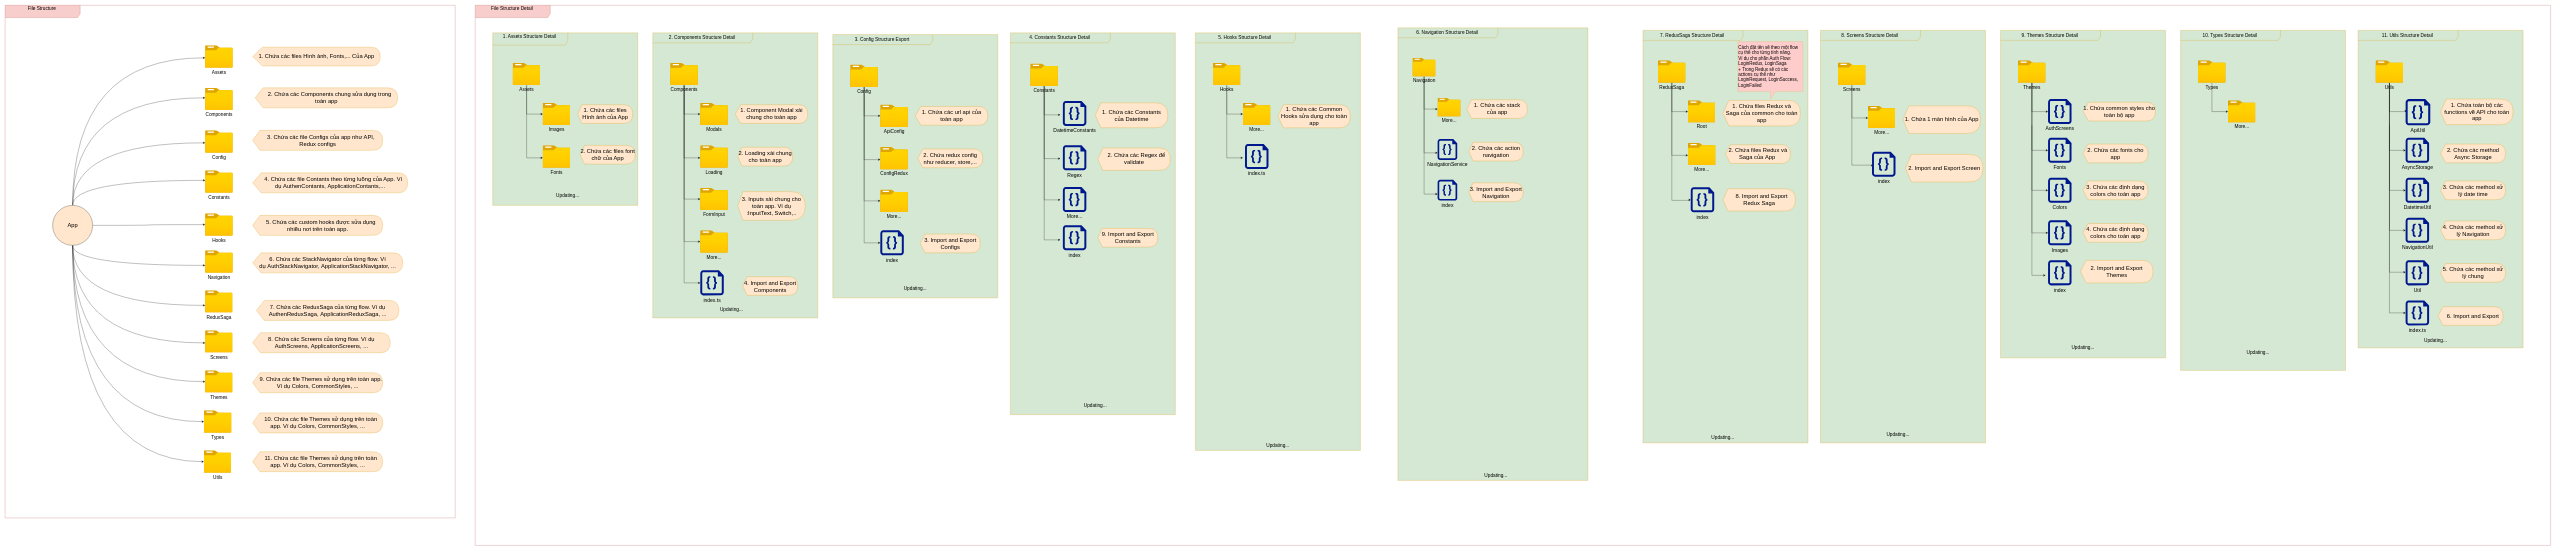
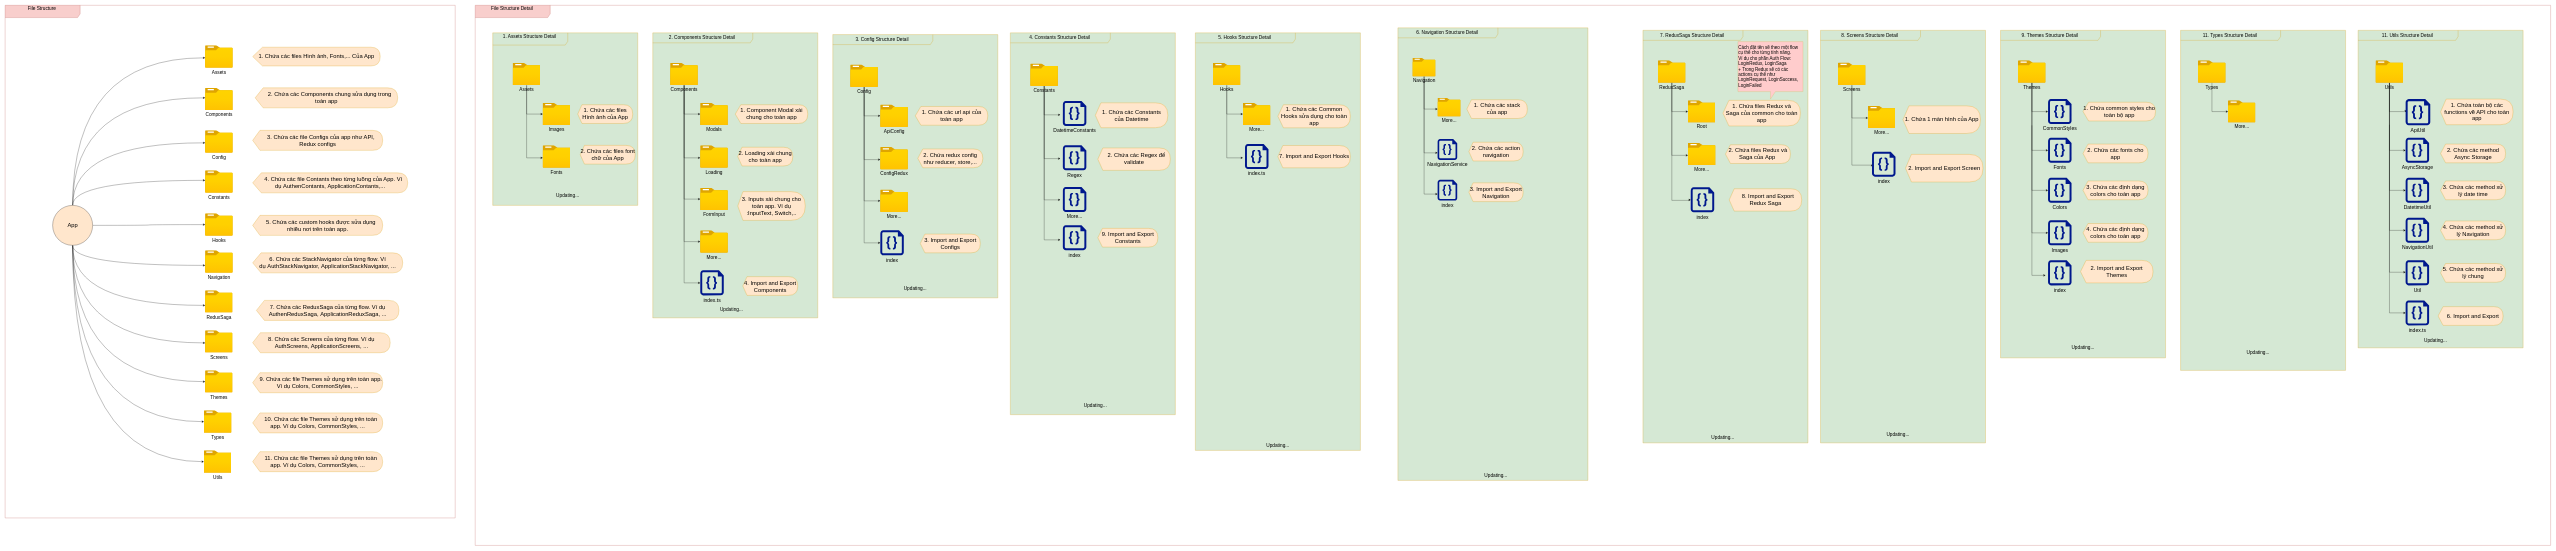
node "10. Types Structure Detail": label "10. Types Structure Detail" -> "11. Types Structure Detail"
node "3. Config Structure Export": label "3. Config Structure Export" -> "3. Config Structure Detail"
node "AuthScreens": label "AuthScreens" -> "CommonStyles"
node "7. Import and Export Hooks": added
node "8. Import and Export Redux Saga": moved (1759, 200) -> (1765, 200)
